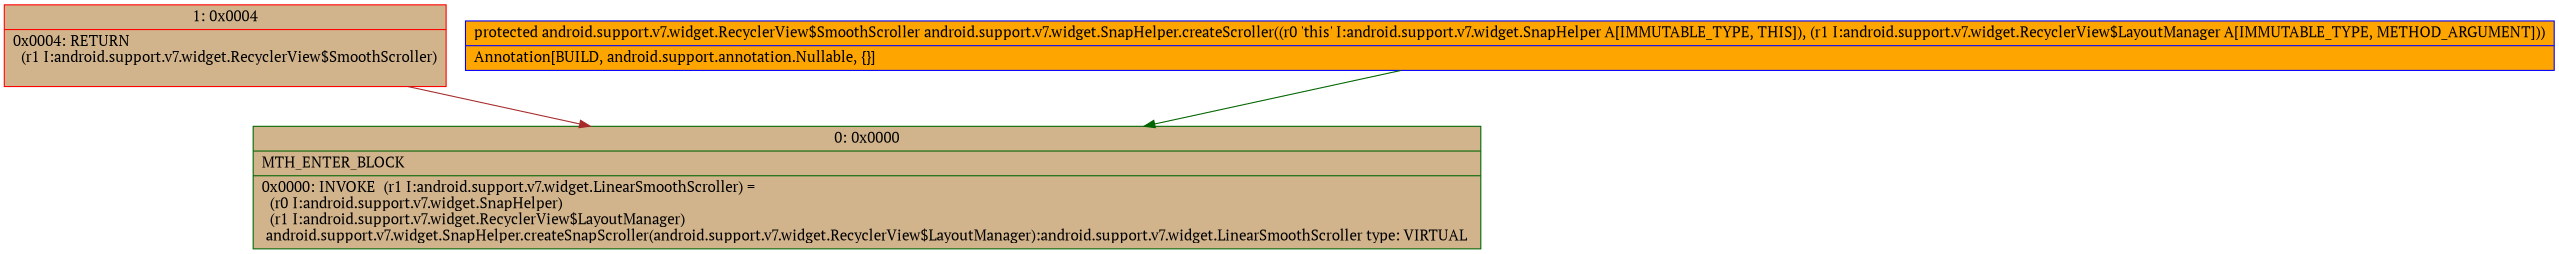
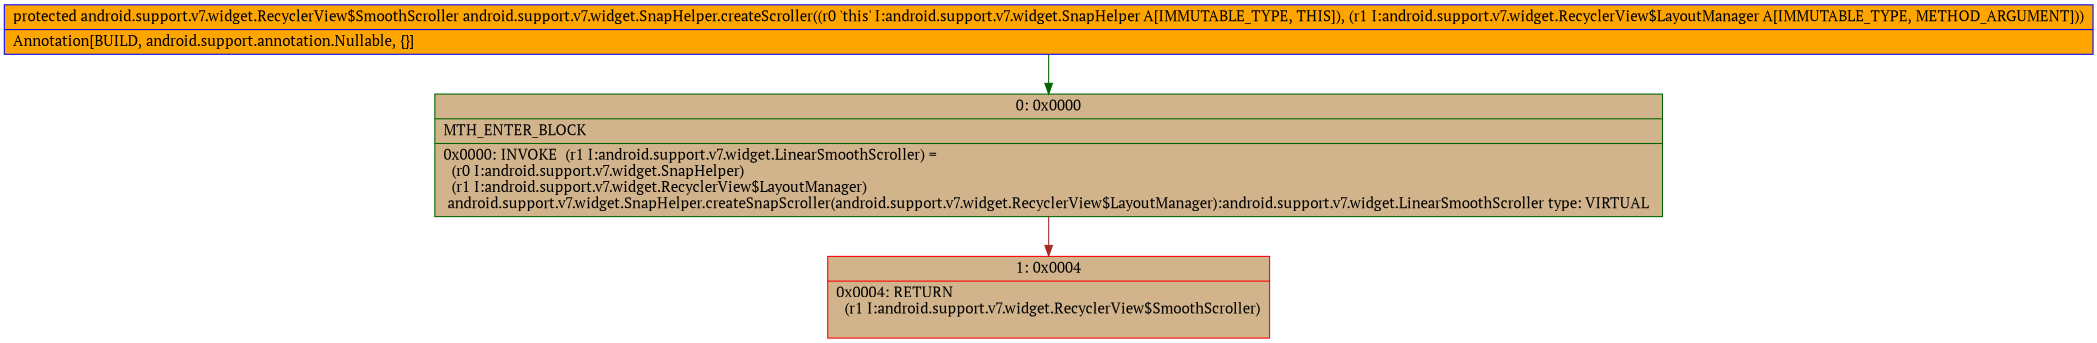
edge "1: 0x0004" -> "0: 0x0000": reversed
